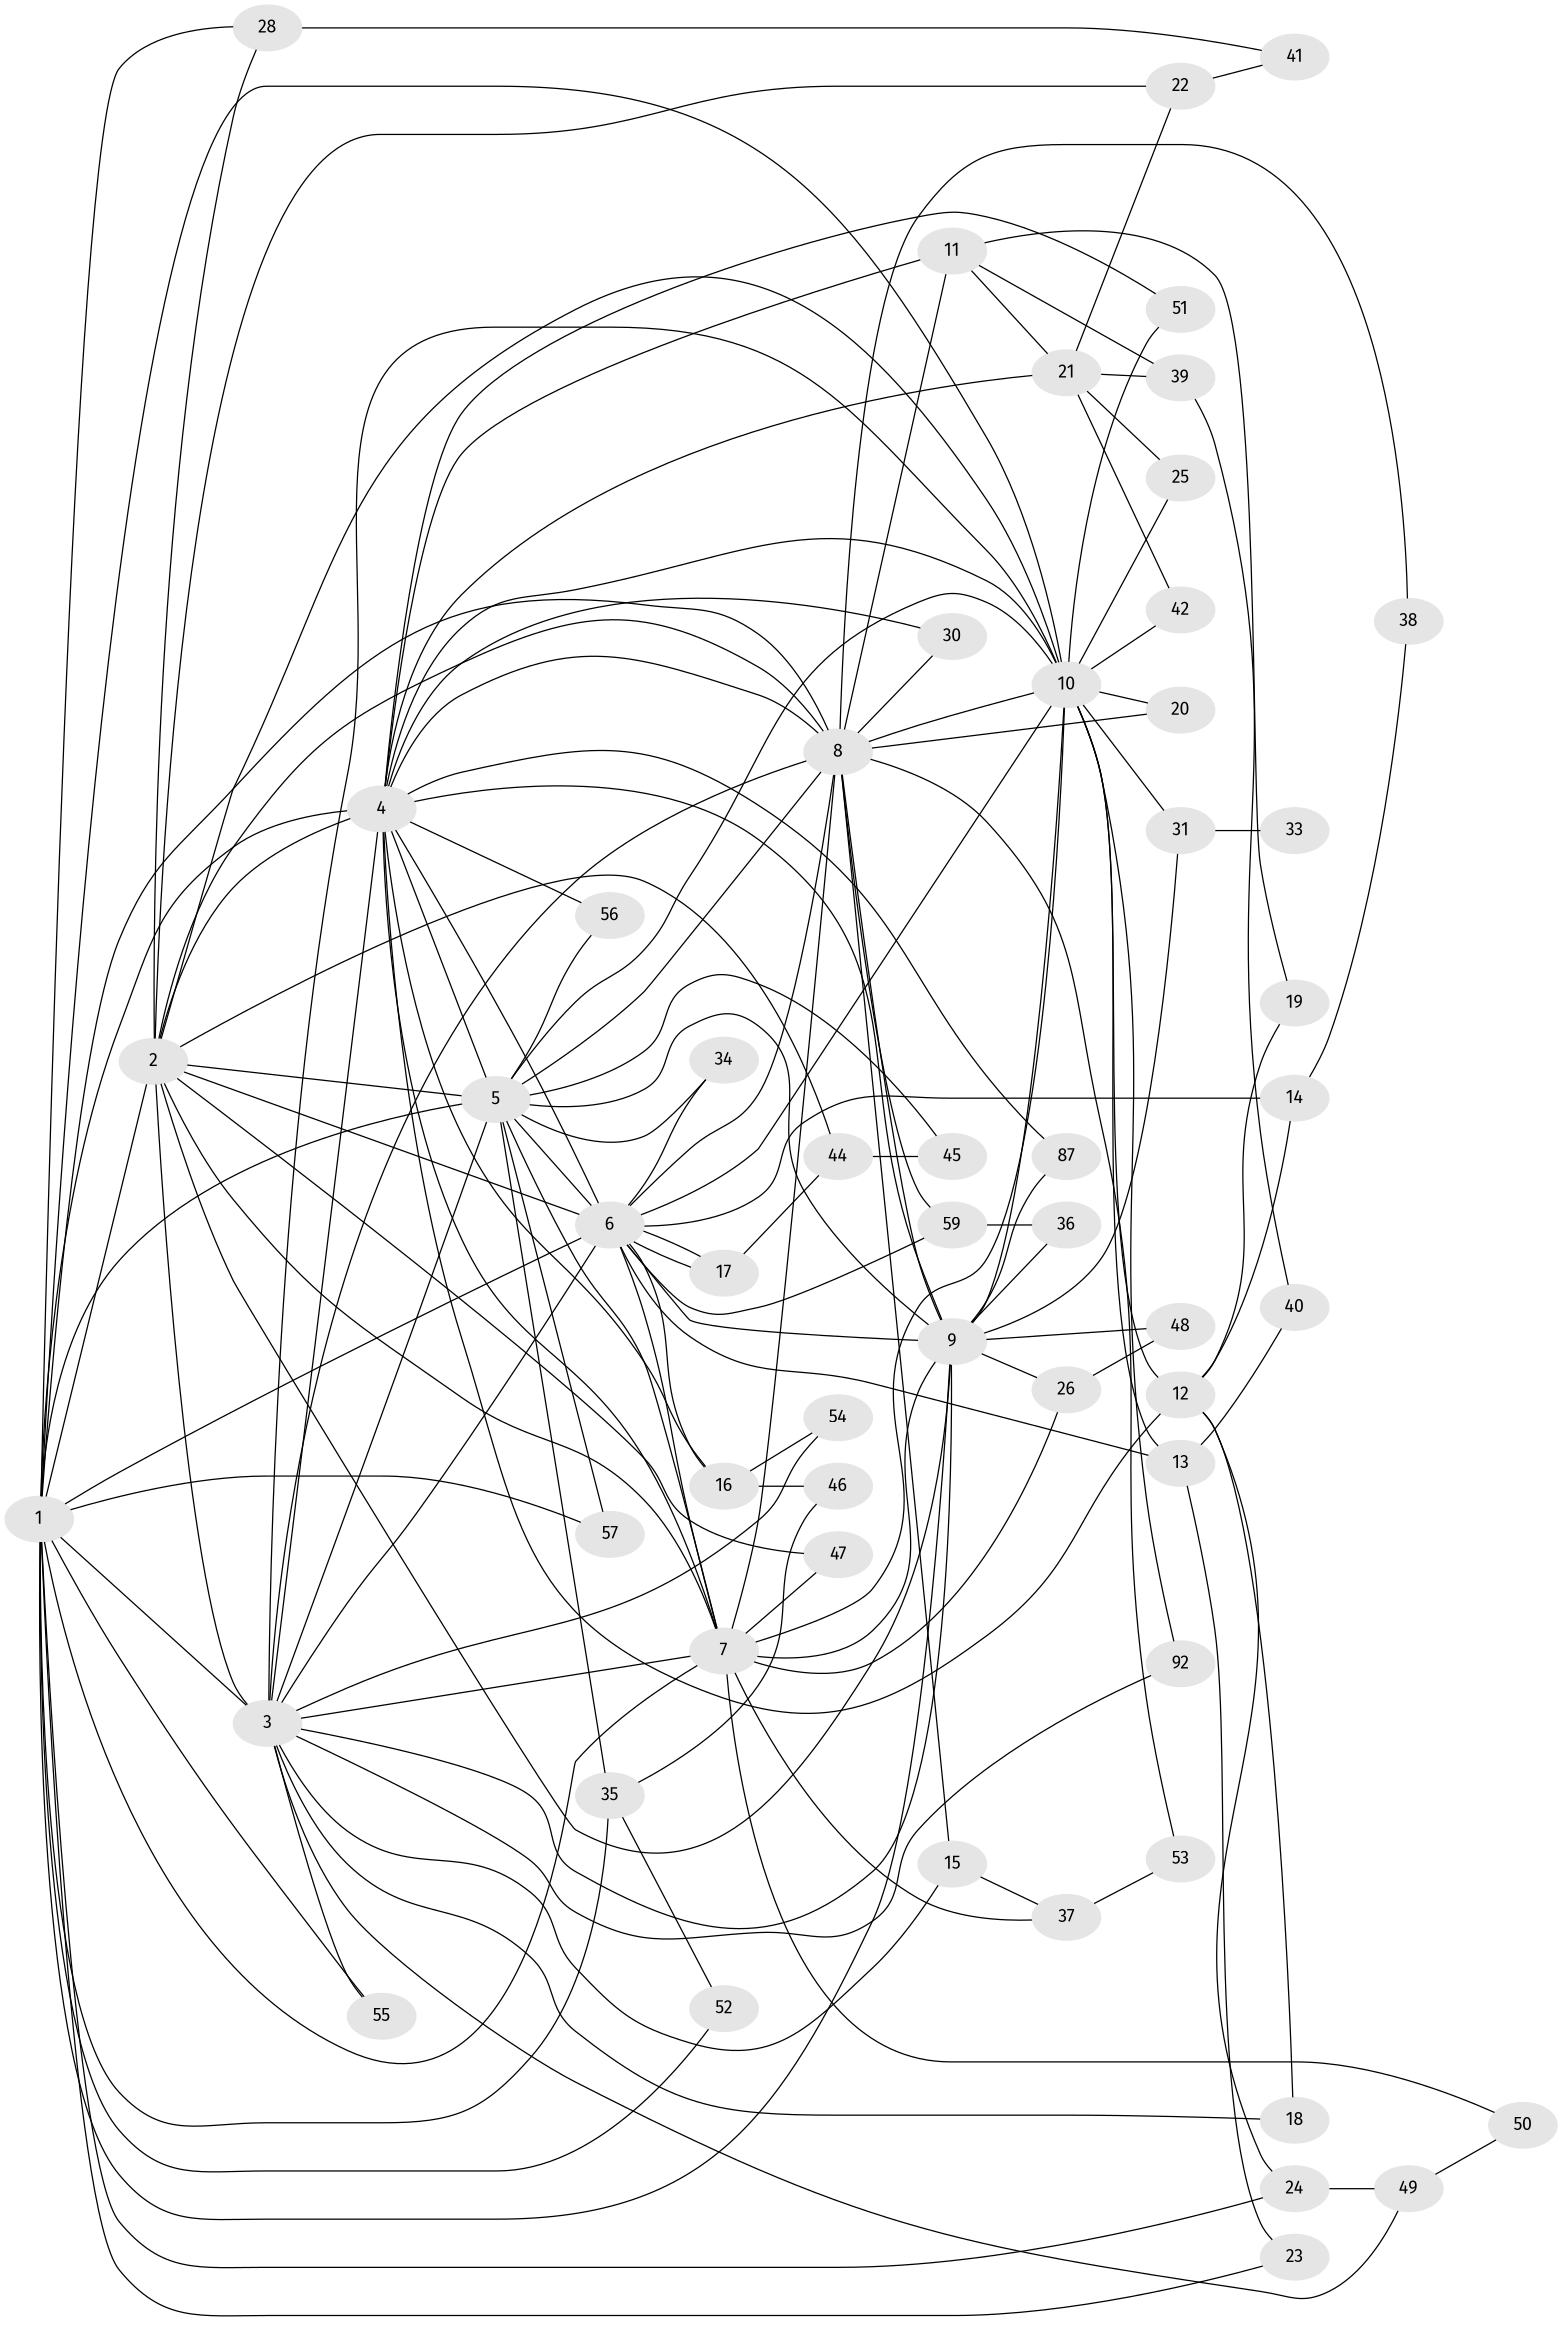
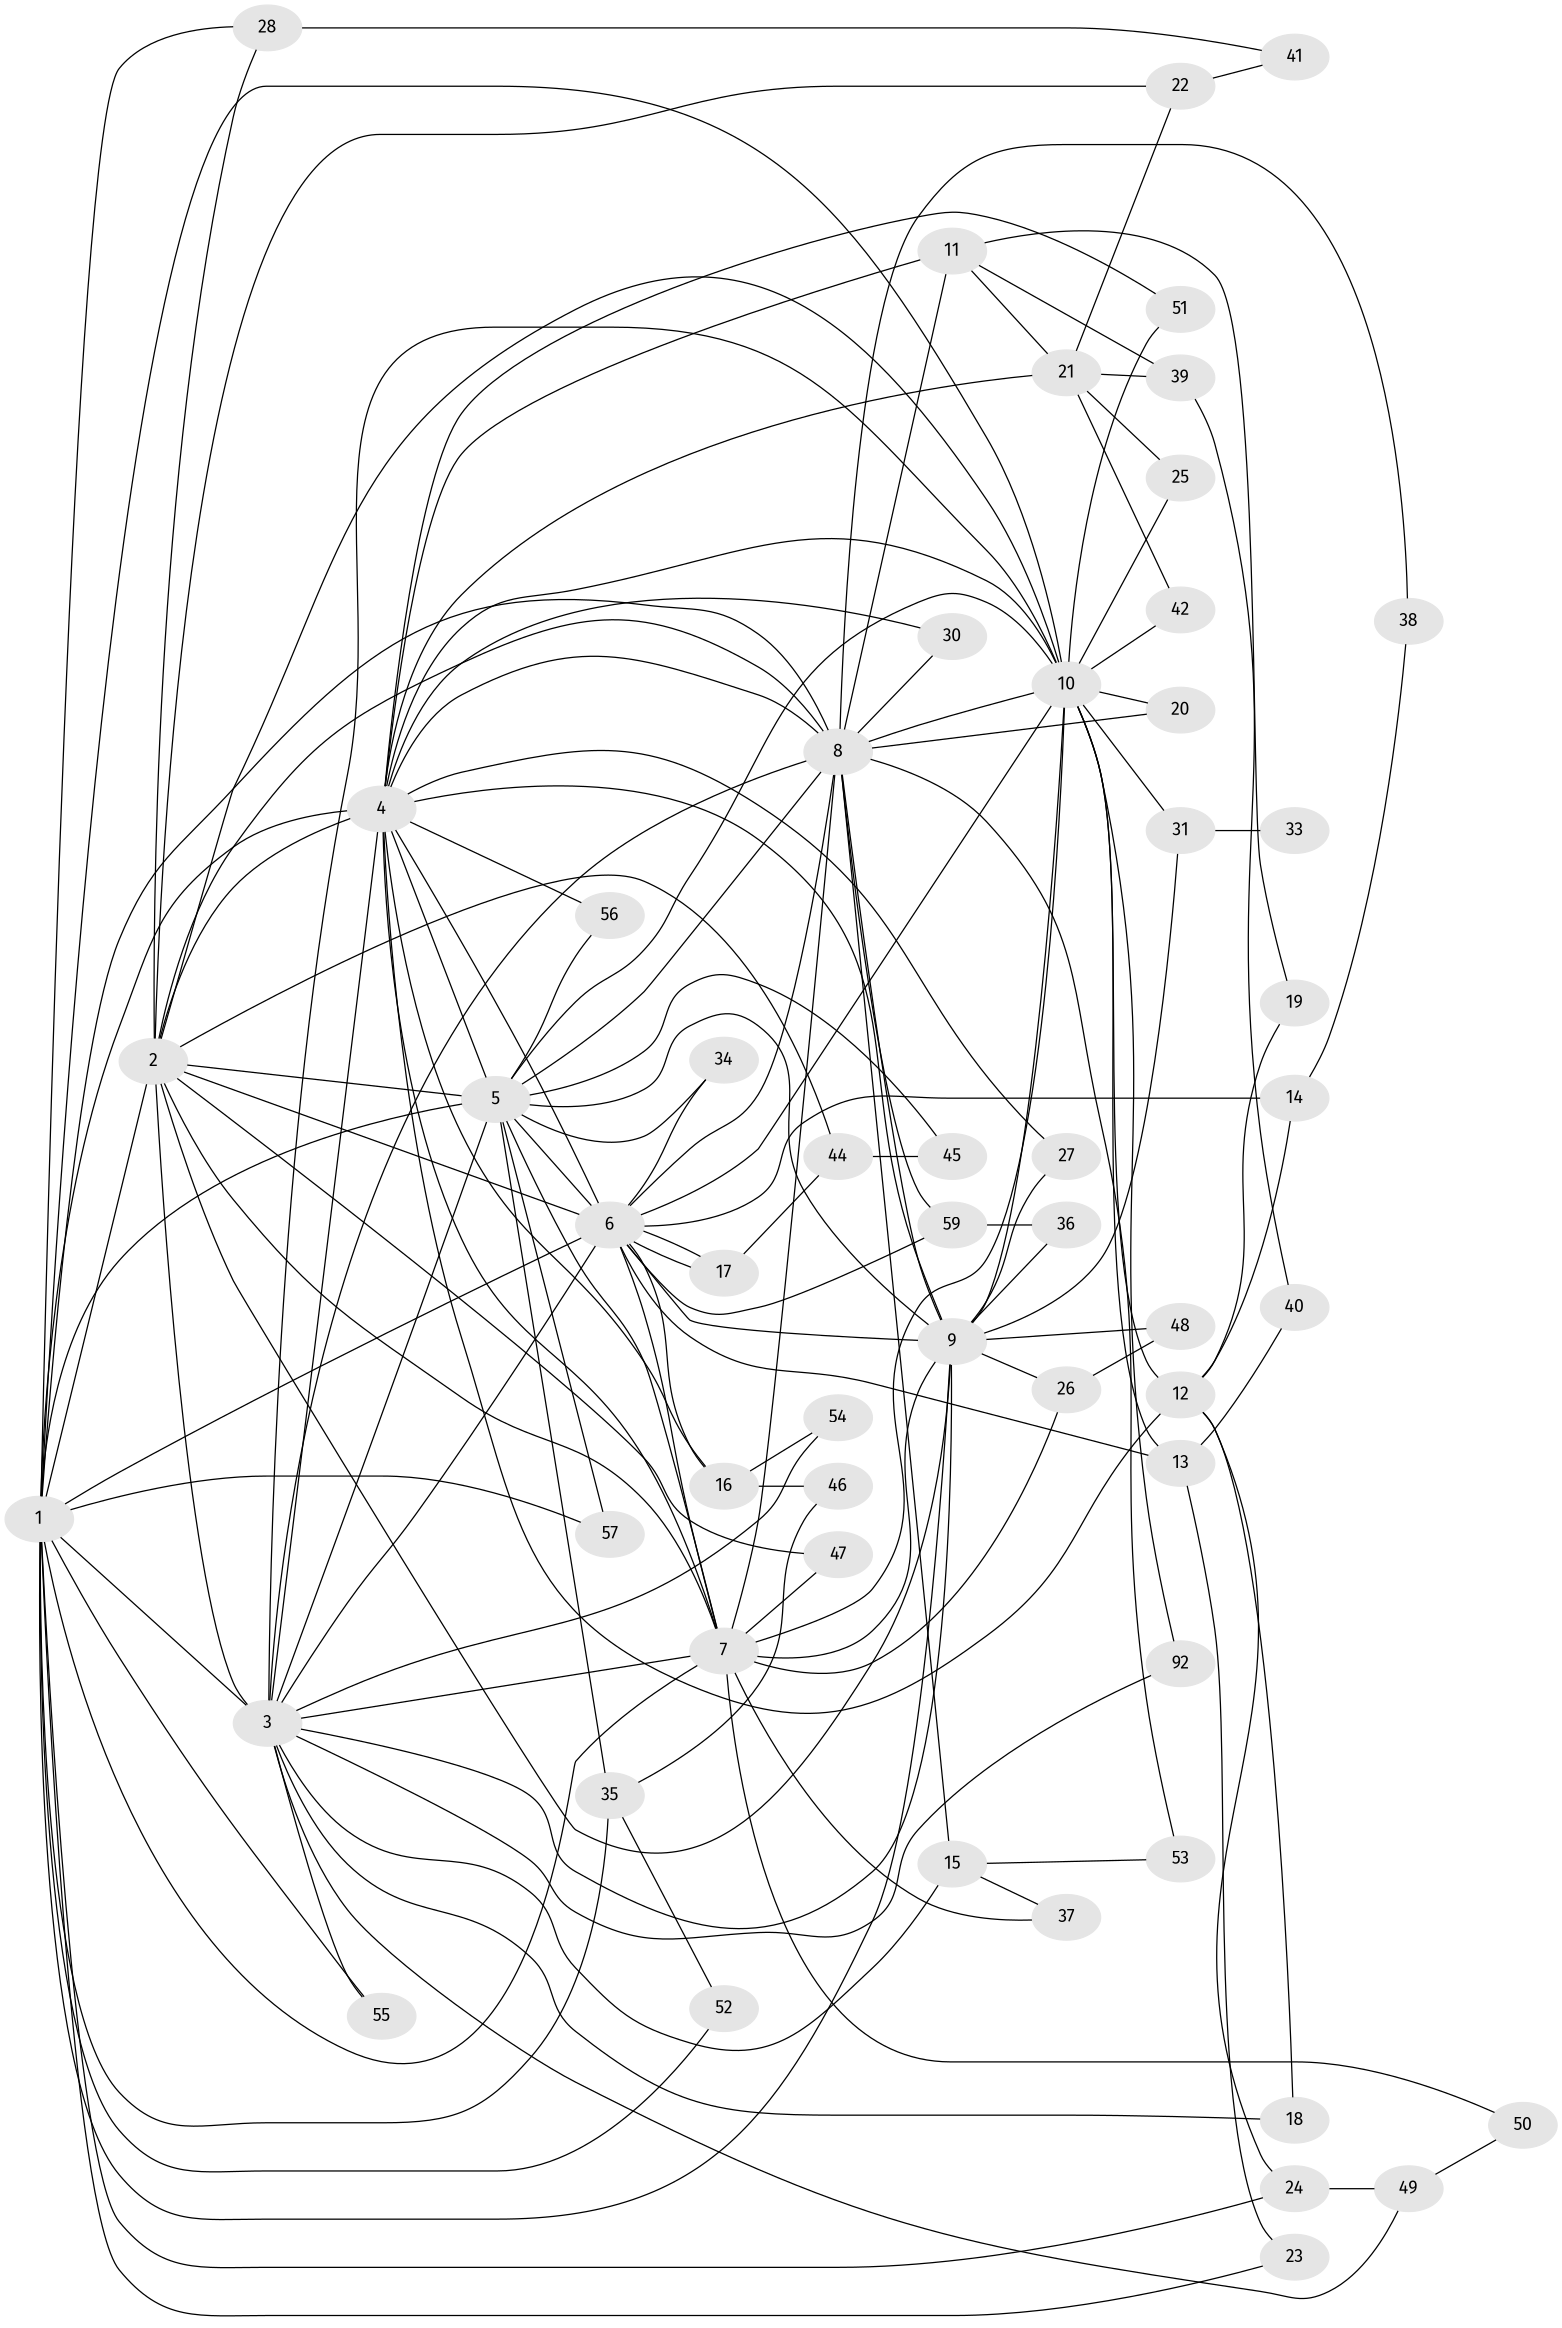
node "87": label "87" -> "27"
edge "53" -- "37": now "53" -- "15"
